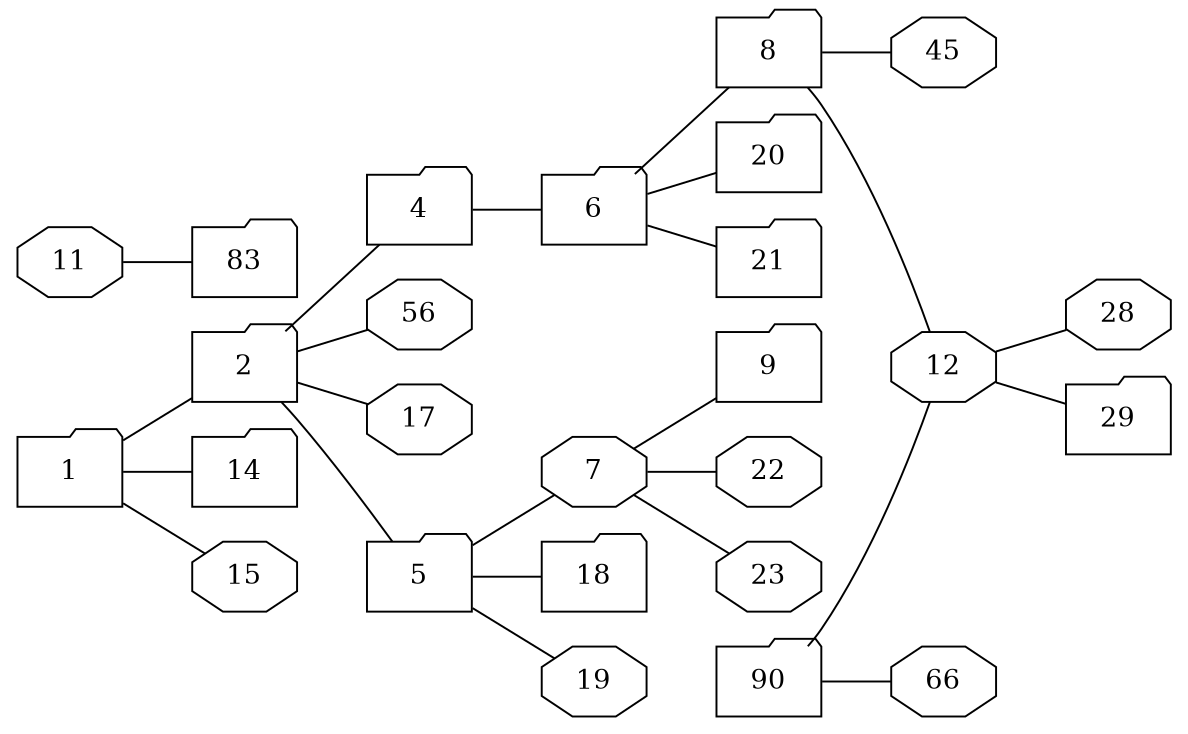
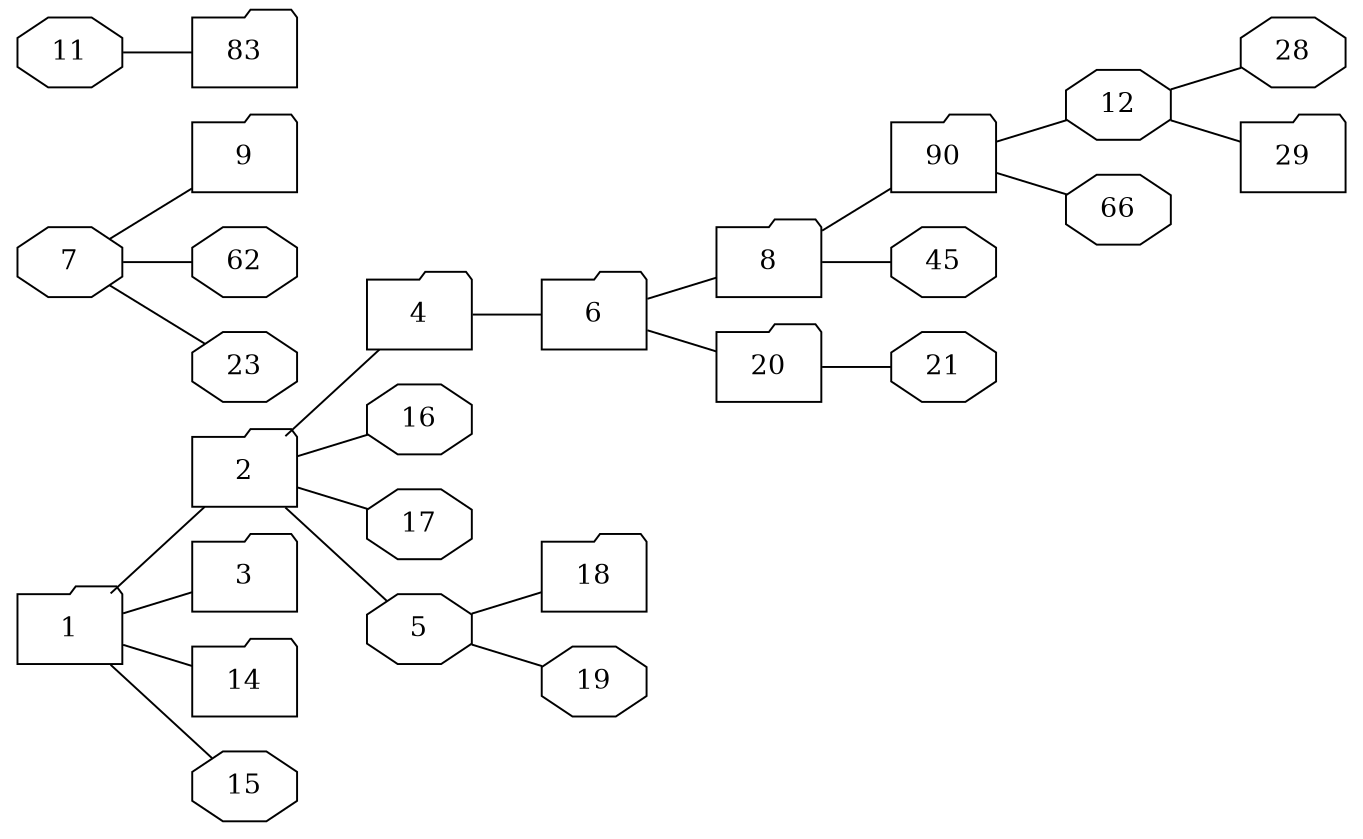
edge "8" -- "12": now "8" -- "90"
edge "6" -- "21": now "20" -- "21"
node "21": shape folder -> octagon
node "56": label "56" -> "16"
node "22": label "22" -> "62"
edge "7" -- "5": removed
node "3": added
node "5": shape folder -> octagon
